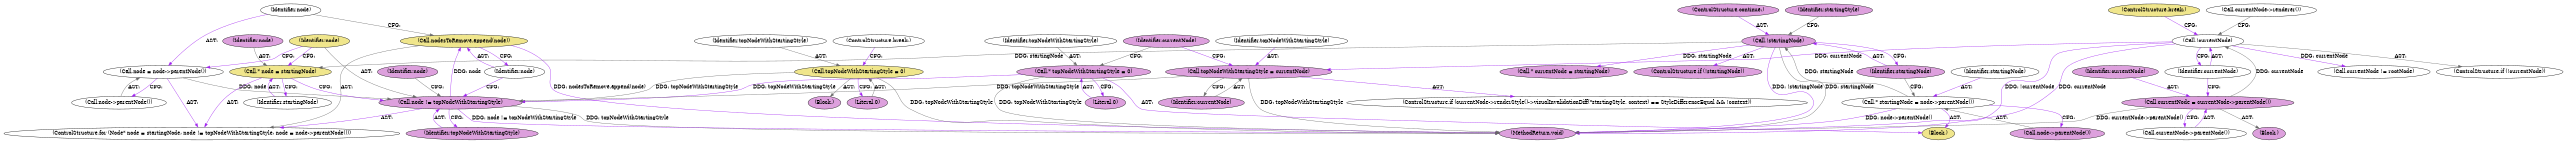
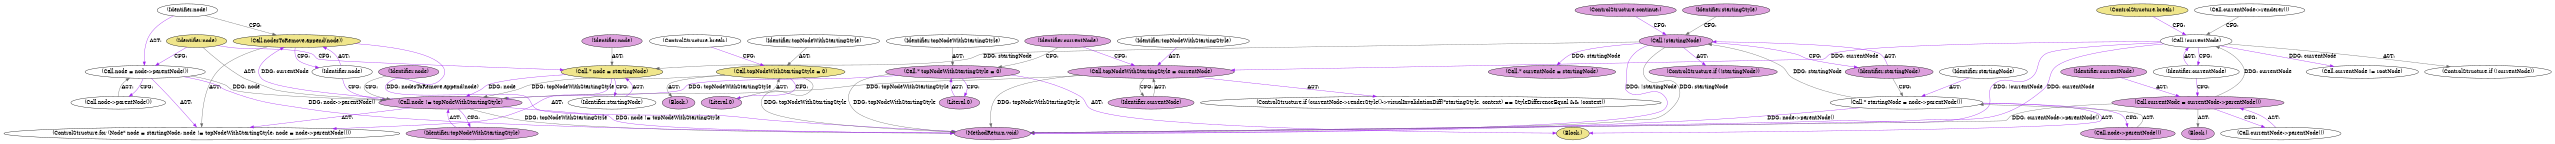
edge "(ControlStructure,continue;)" -> "(Call,!startingNode)": label "AST: " -> "CFG: "
edge "(Call,node != topNodeWithStartingStyle)" -> "(Call,nodesToRemove.append(node))": label "DDG: node" -> "DDG: currentNode"
edge "(Call,* node = startingNode)" -> "(Call,node != topNodeWithStartingStyle)": label "CFG: " -> "DDG: node"
edge "(Call,node = node->parentNode())" -> "(MethodReturn,void)": added, label "DDG: node->parentNode()"
